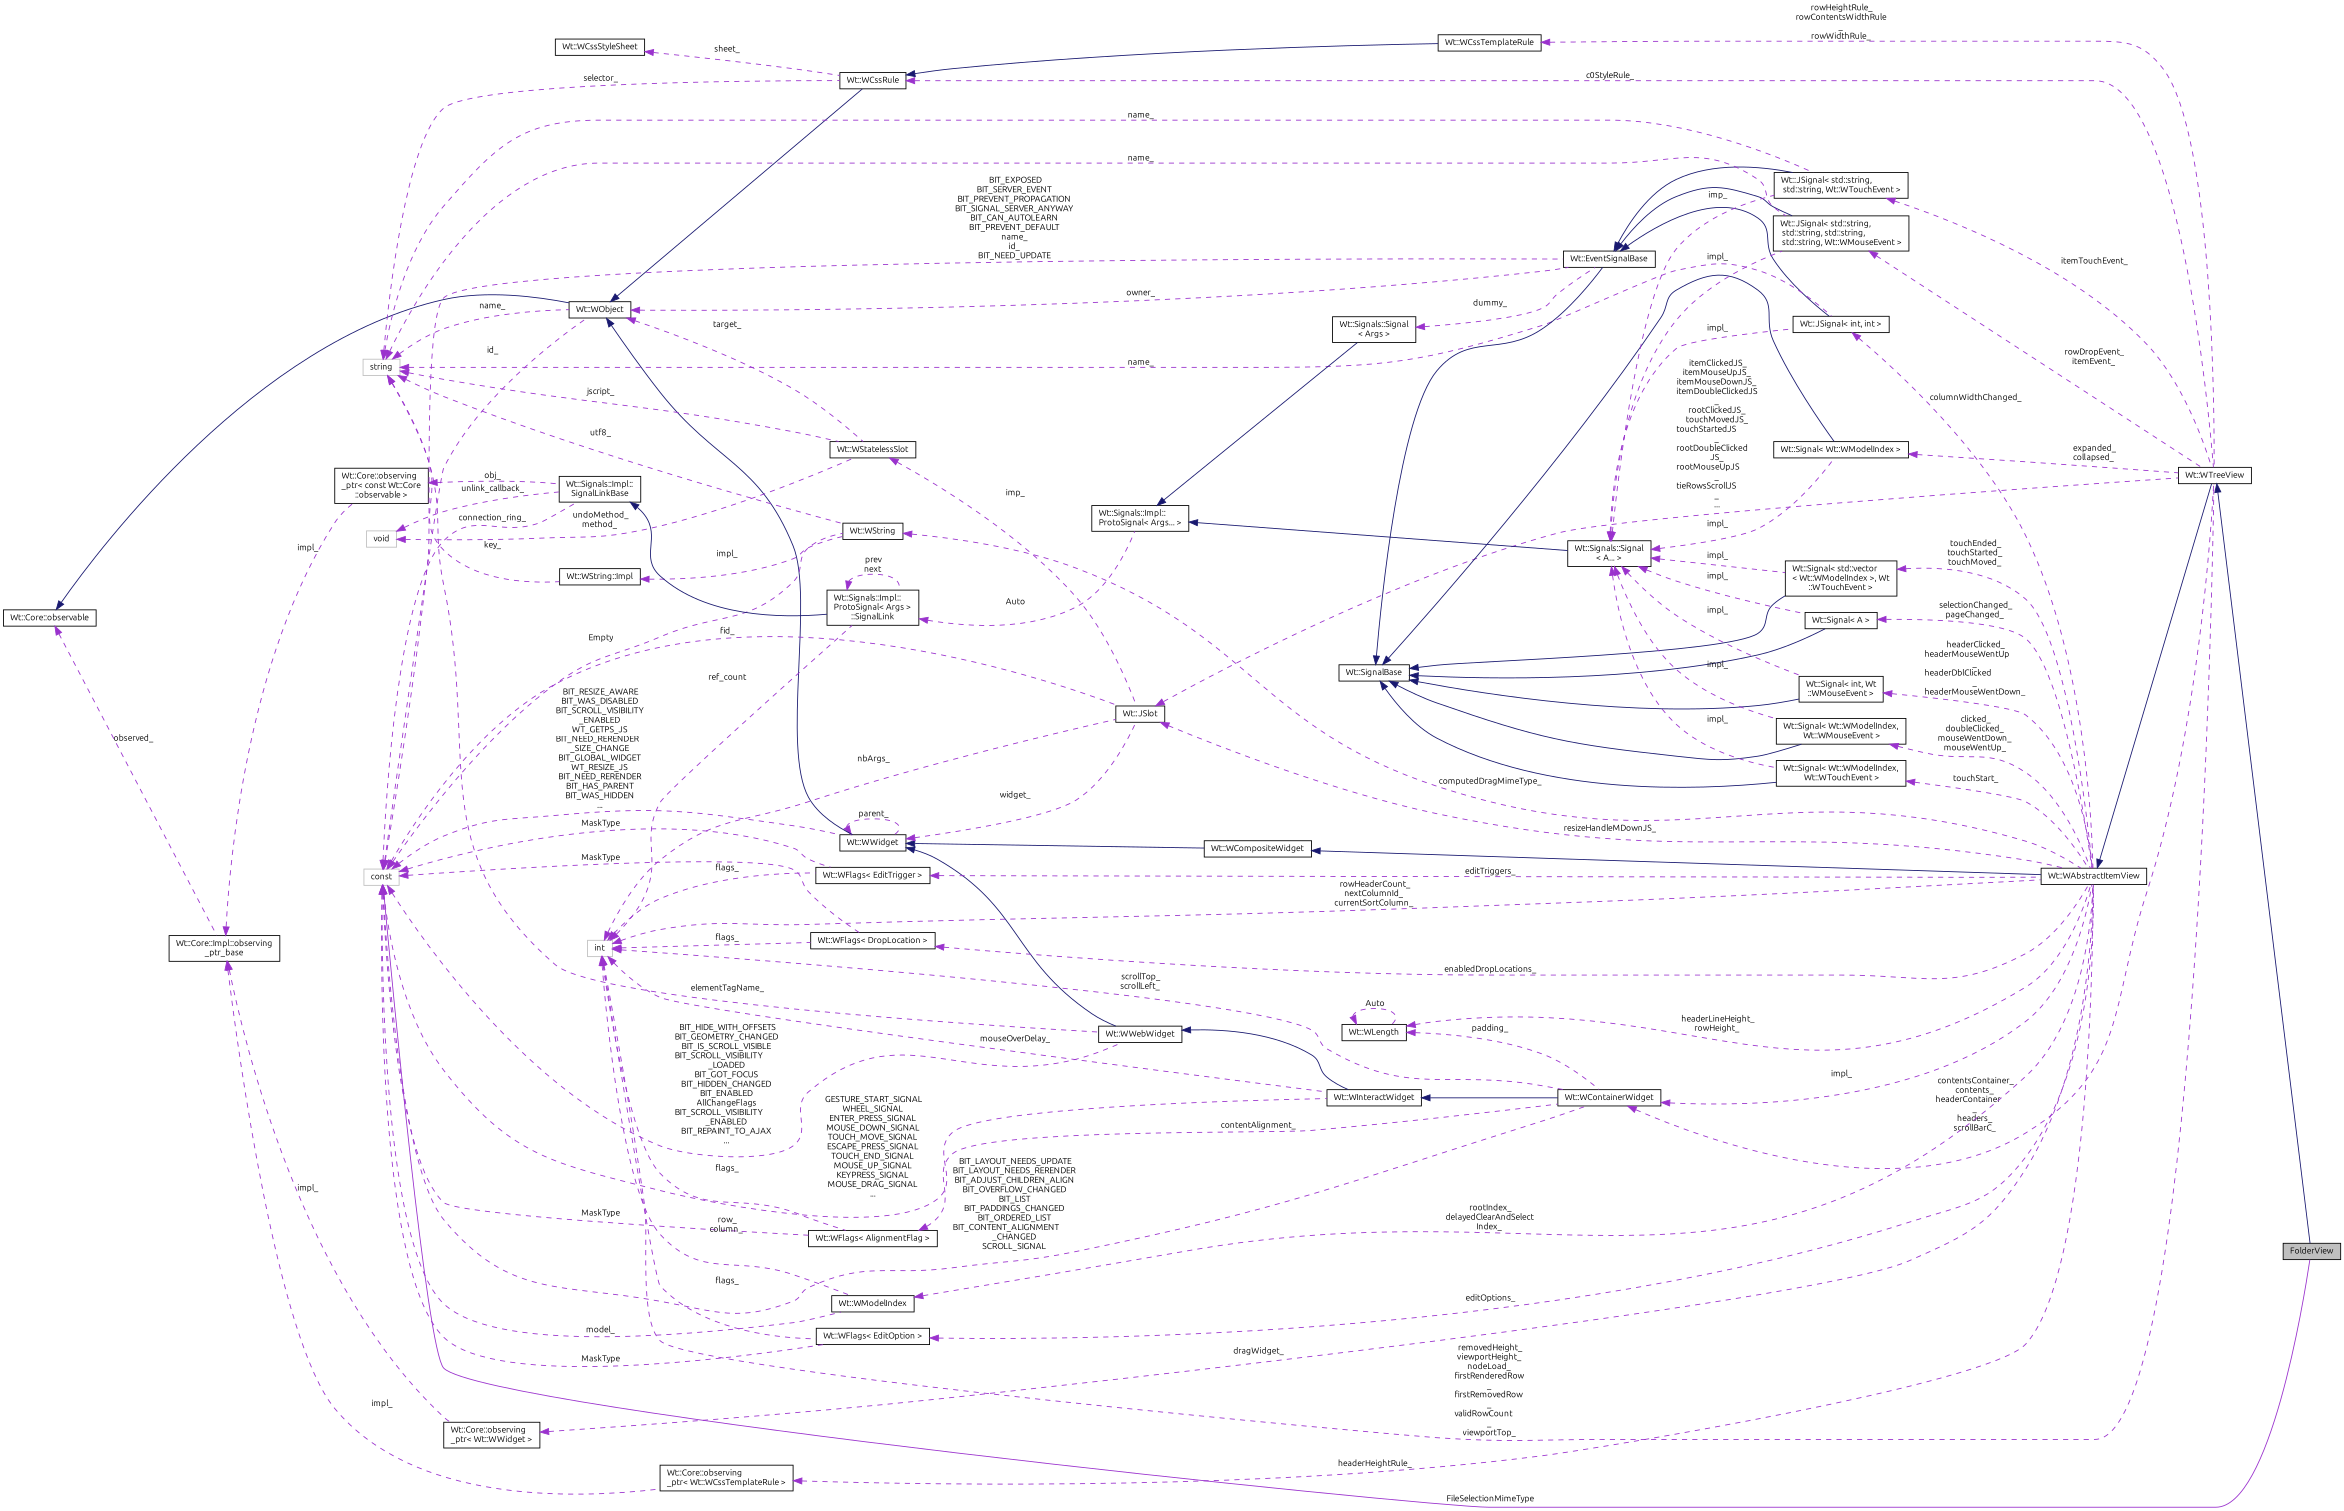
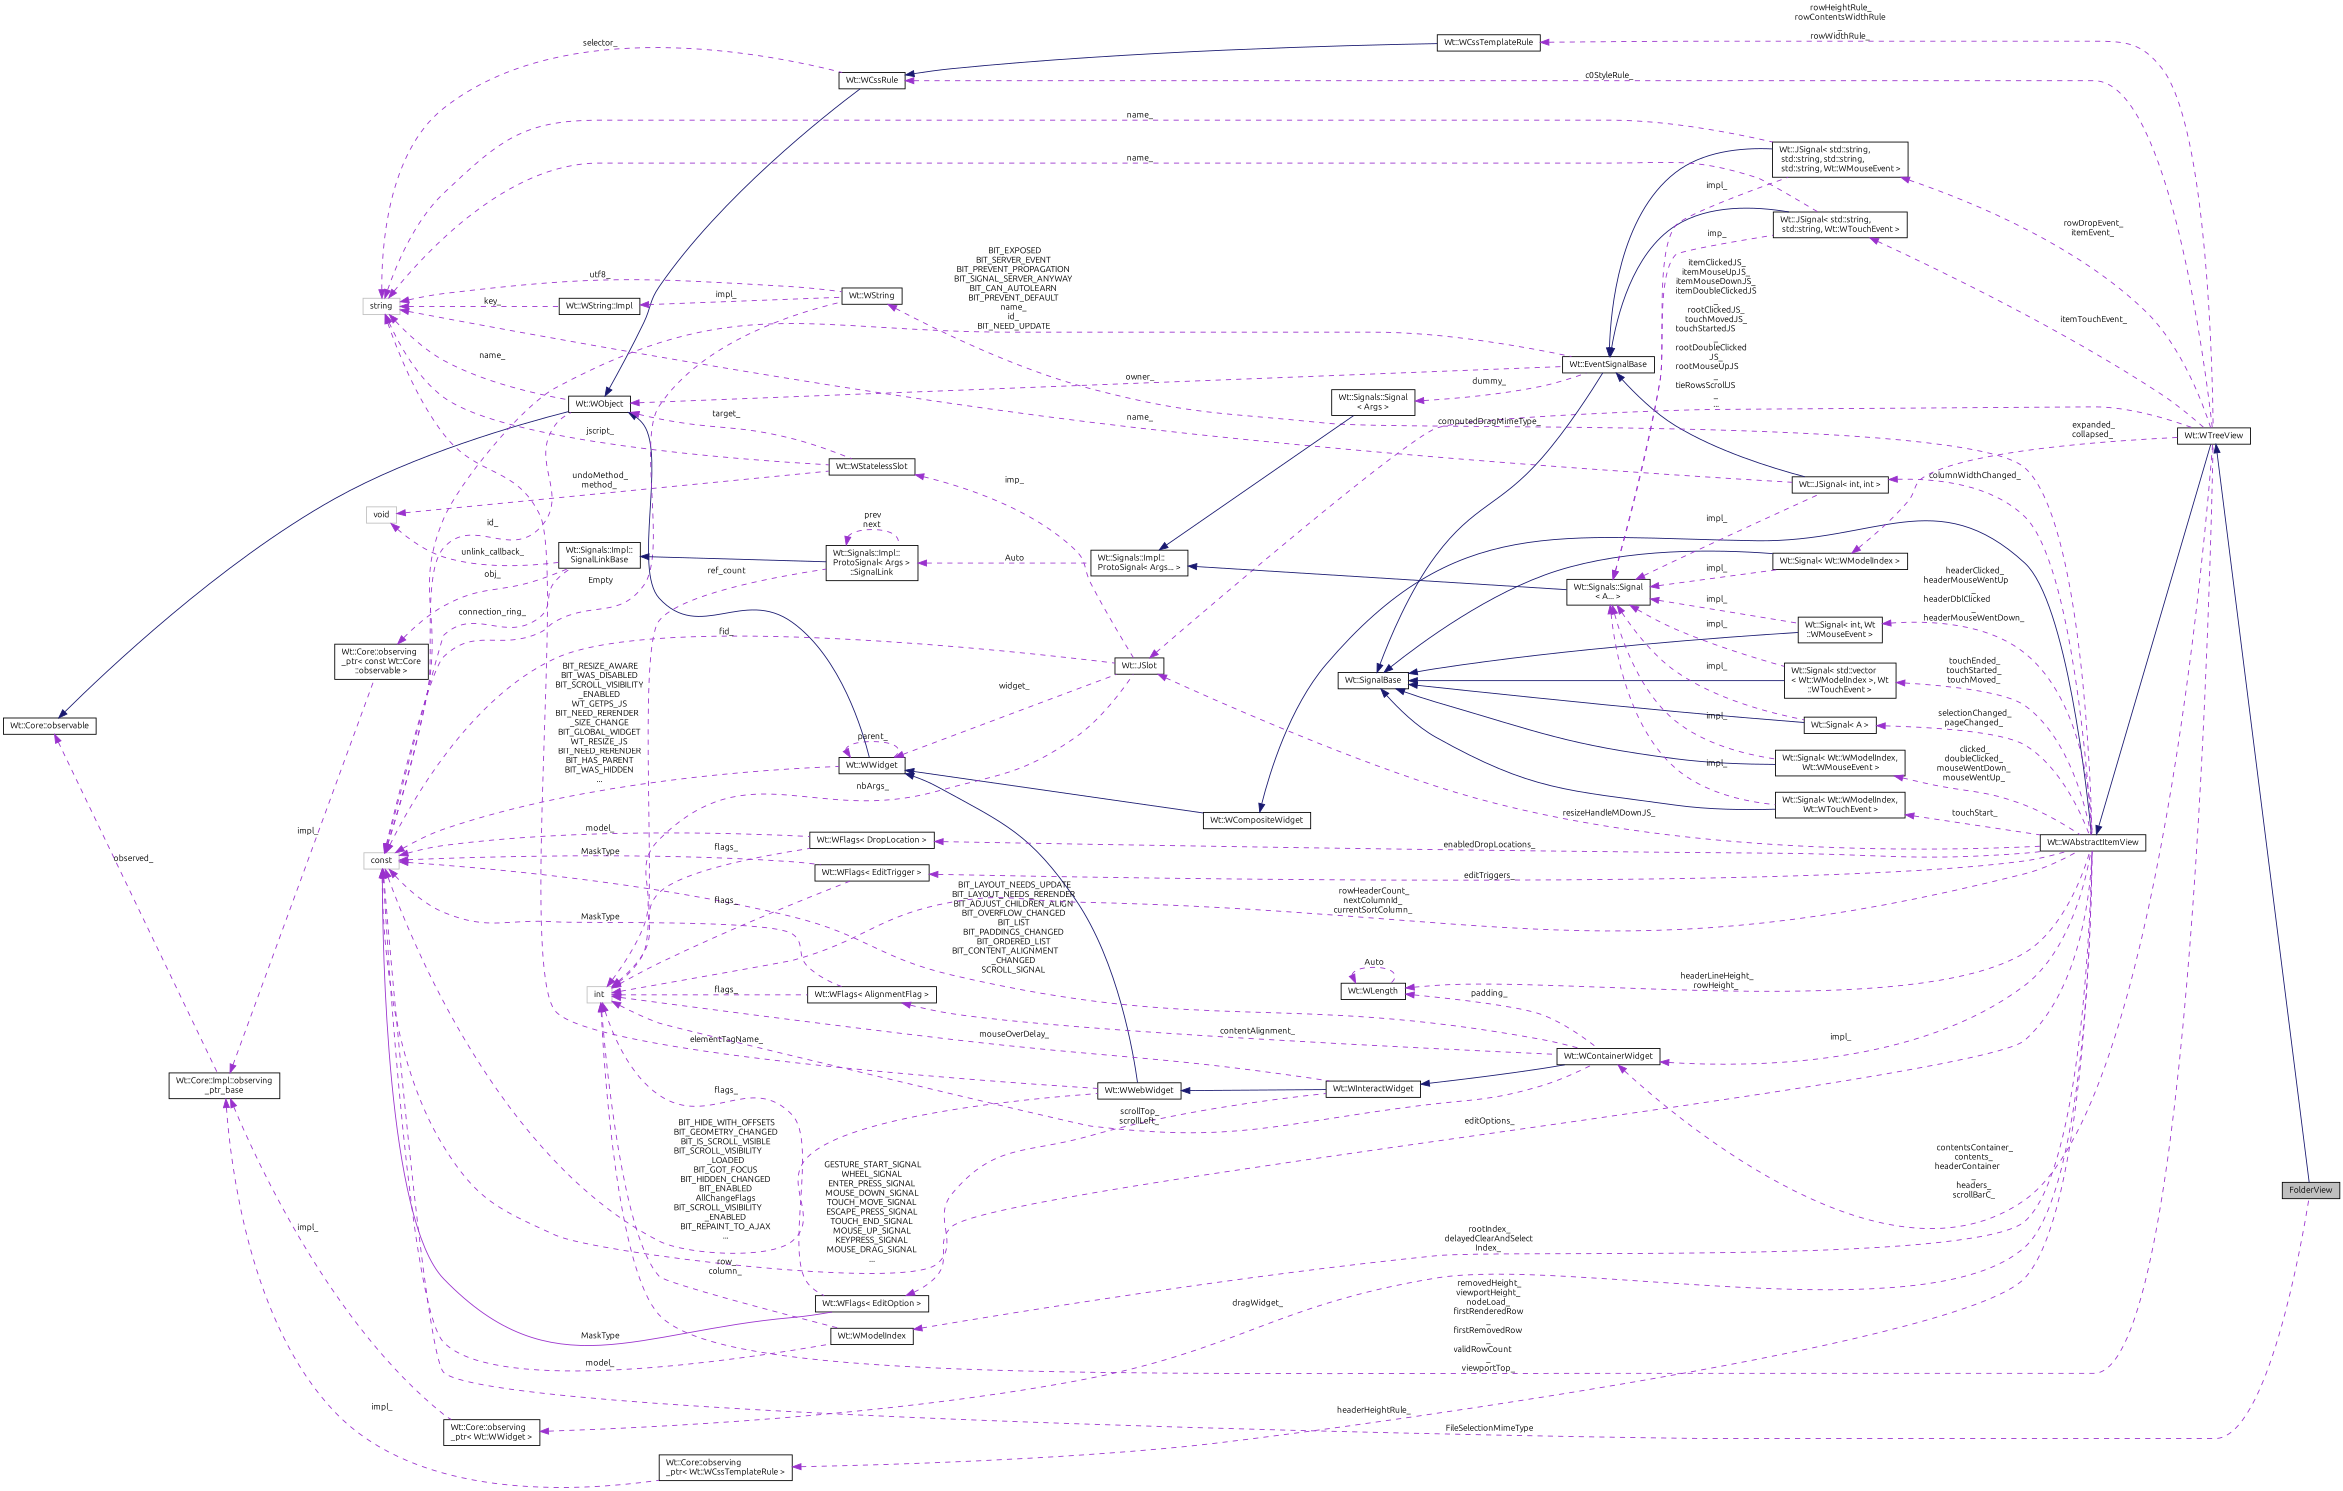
node "Wt::WCssStyleSheet": removed
edge "Wt::WFlags< DropLocation >" -> "const": label " MaskType" -> " model_"
edge "Wt::WFlags< EditOption >" -> "const": style dashed -> solid
edge "FolderView" -> "const": style solid -> dashed
